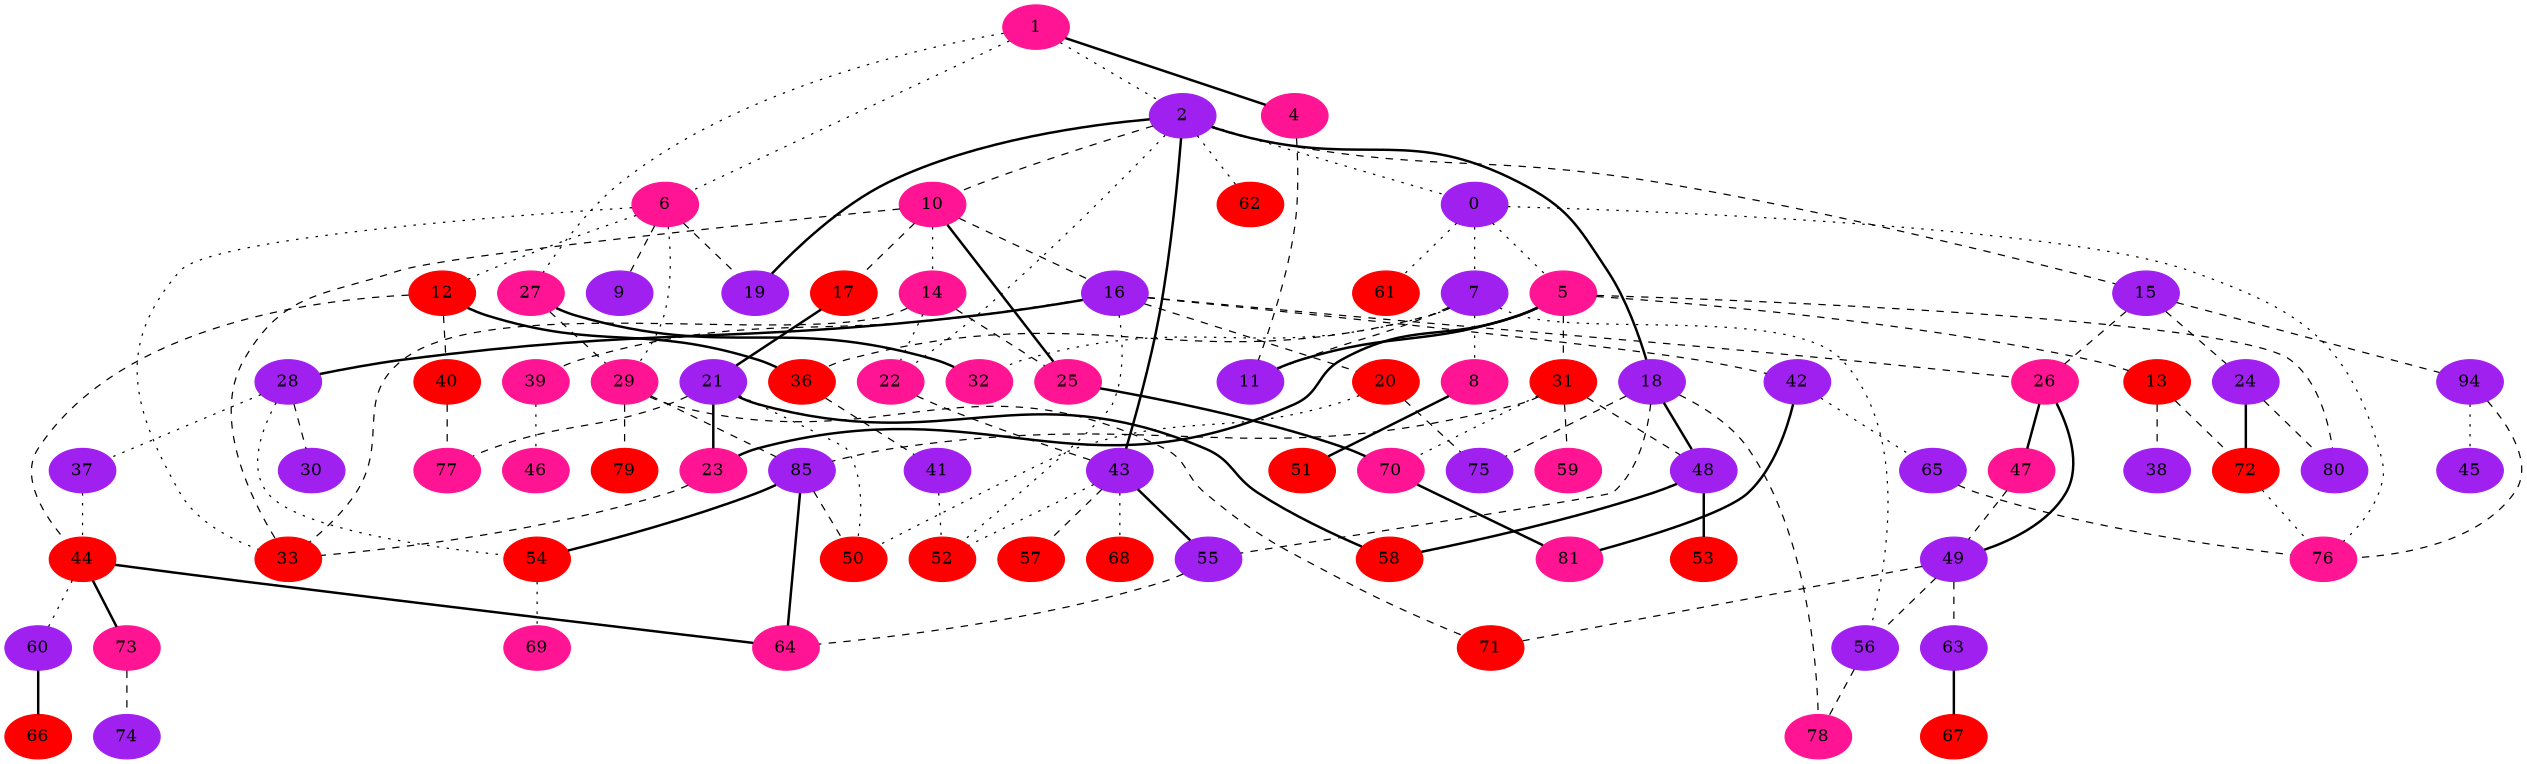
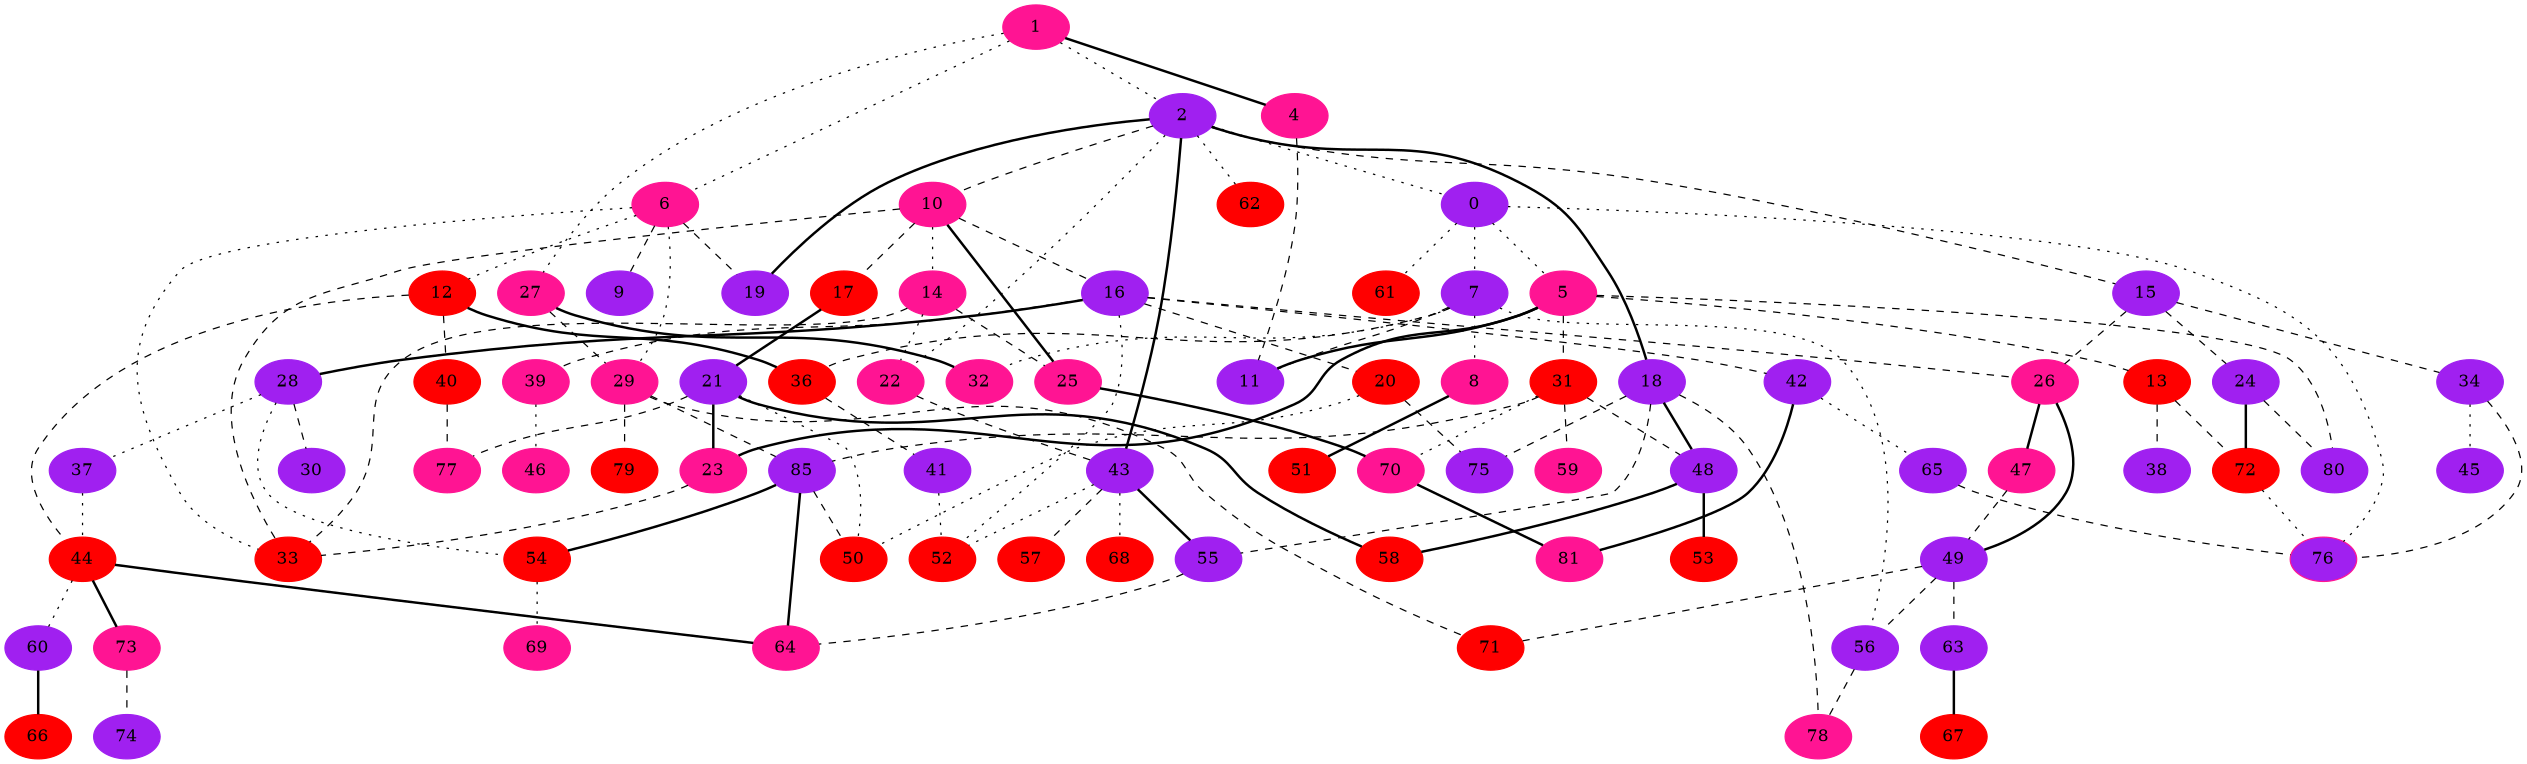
node "94": label "94" -> "34"
node "76": fillcolor deeppink -> purple
